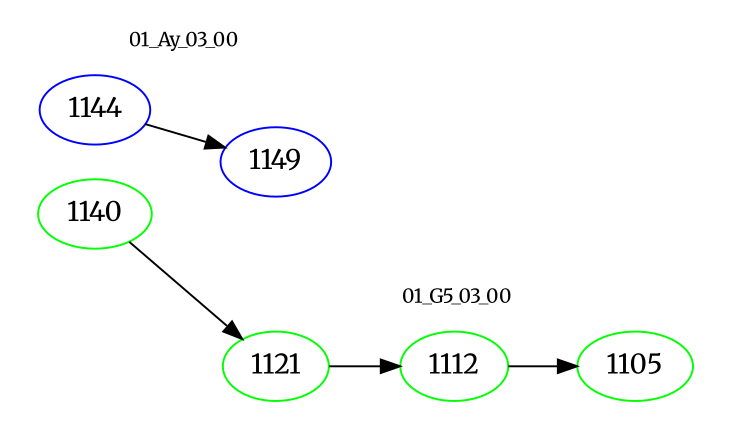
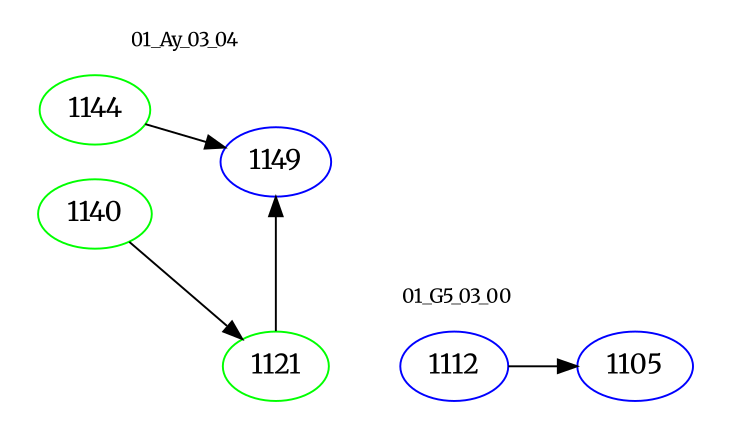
cluster "01_Ay_03_00": label "01_Ay_03_00" -> "01_Ay_03_04"
node "1144": color blue -> green
edge "1121" -> "1112": now "1121" -> "1149"
node "1112": color green -> blue
node "1105": color green -> blue
